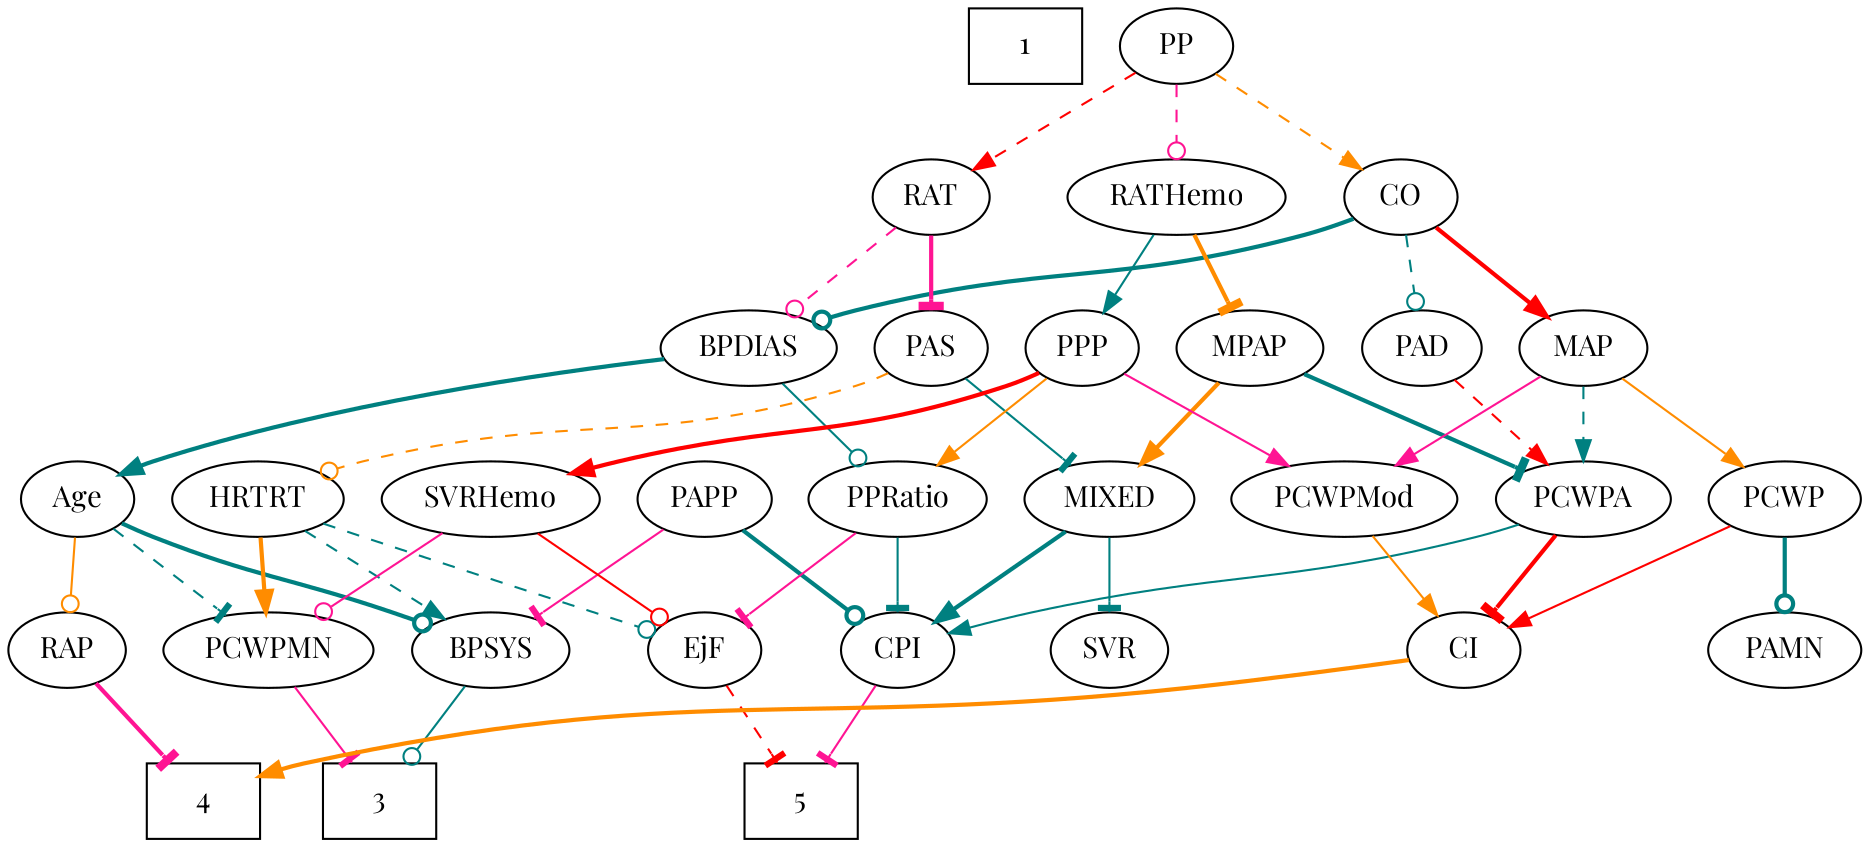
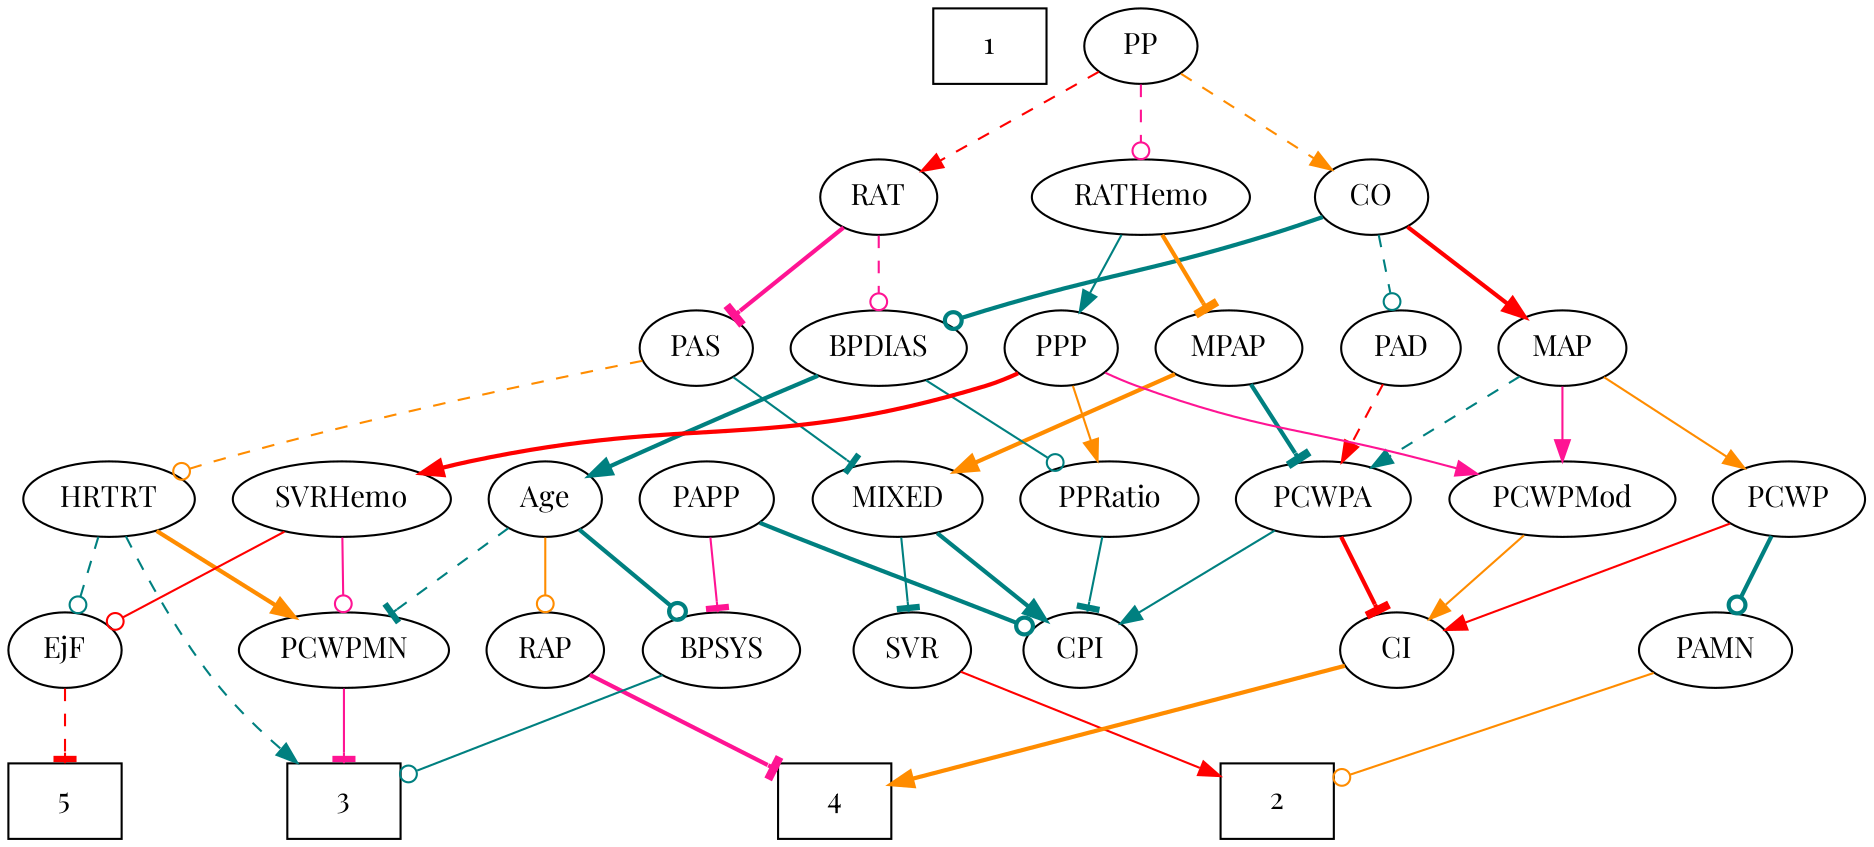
edge "PPRatio" -> "EjF": removed
edge "HRTRT" -> "BPSYS": now "HRTRT" -> "3"
edge "CPI" -> "5": removed
node "2": added
